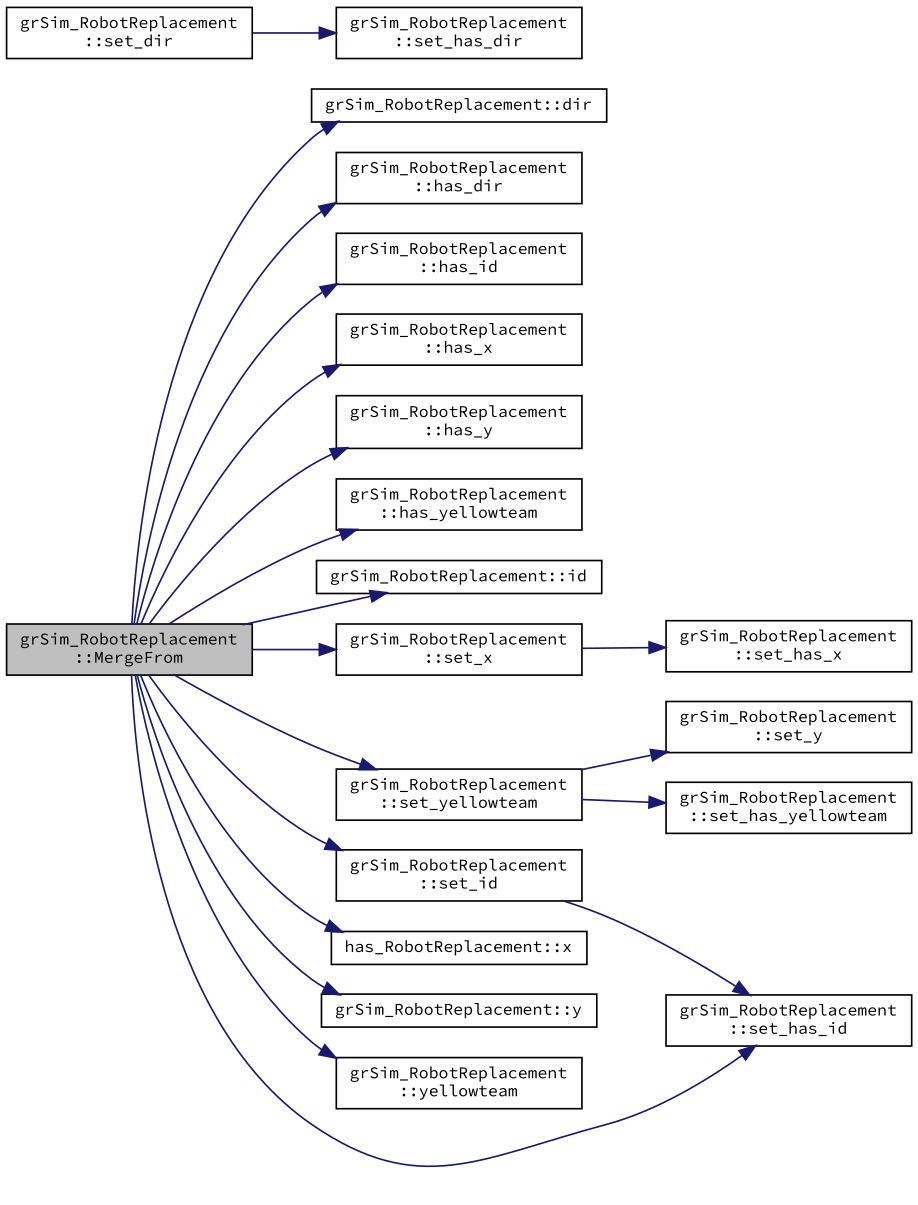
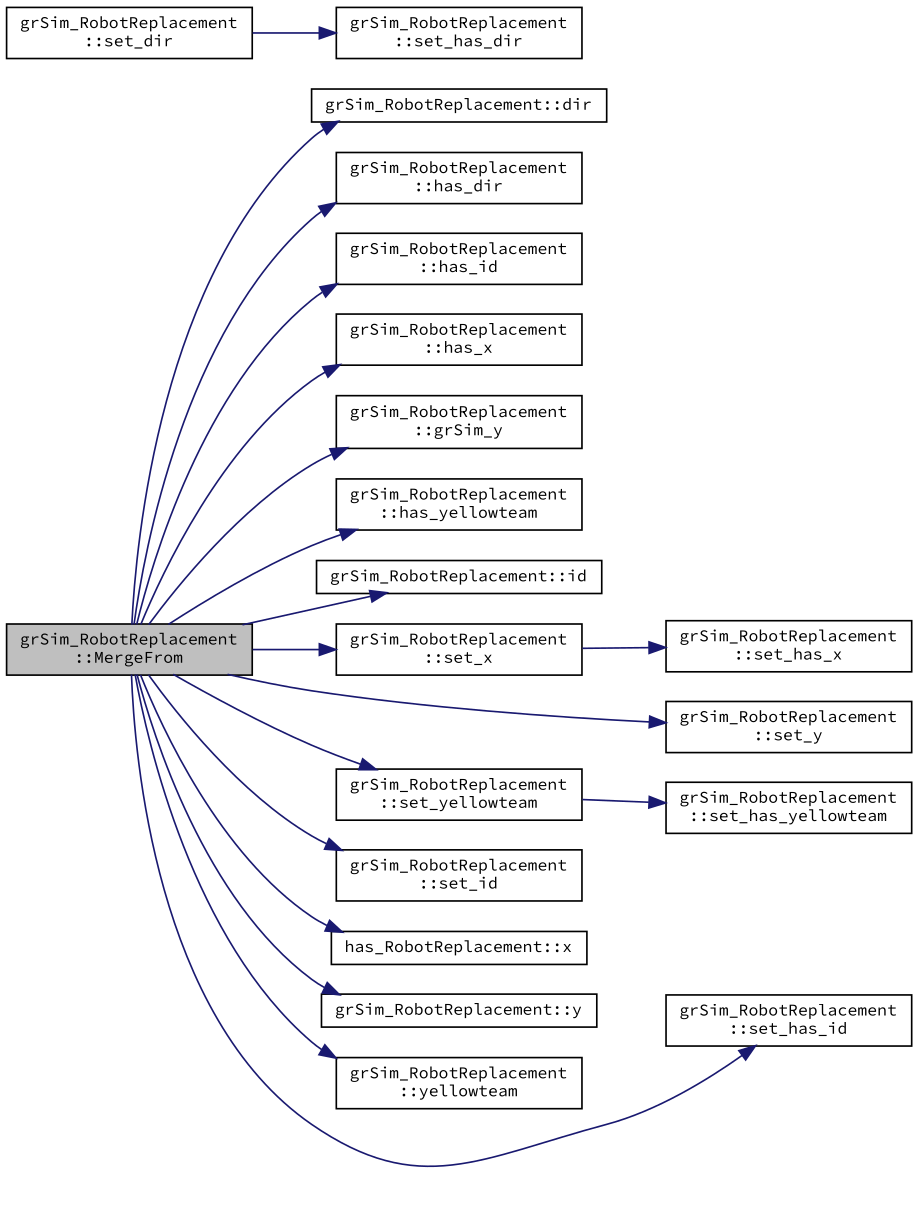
node "grSim_RobotReplacement ::has_y": label "grSim_RobotReplacement ::has_y" -> "grSim_RobotReplacement ::grSim_y"
edge "grSim_RobotReplacement ::set_yellowteam" -> "grSim_RobotReplacement ::set_y": now "grSim_RobotReplacement ::MergeFrom" -> "grSim_RobotReplacement ::set_y"
edge "grSim_RobotReplacement ::set_id" -> "grSim_RobotReplacement ::set_has_id": removed
